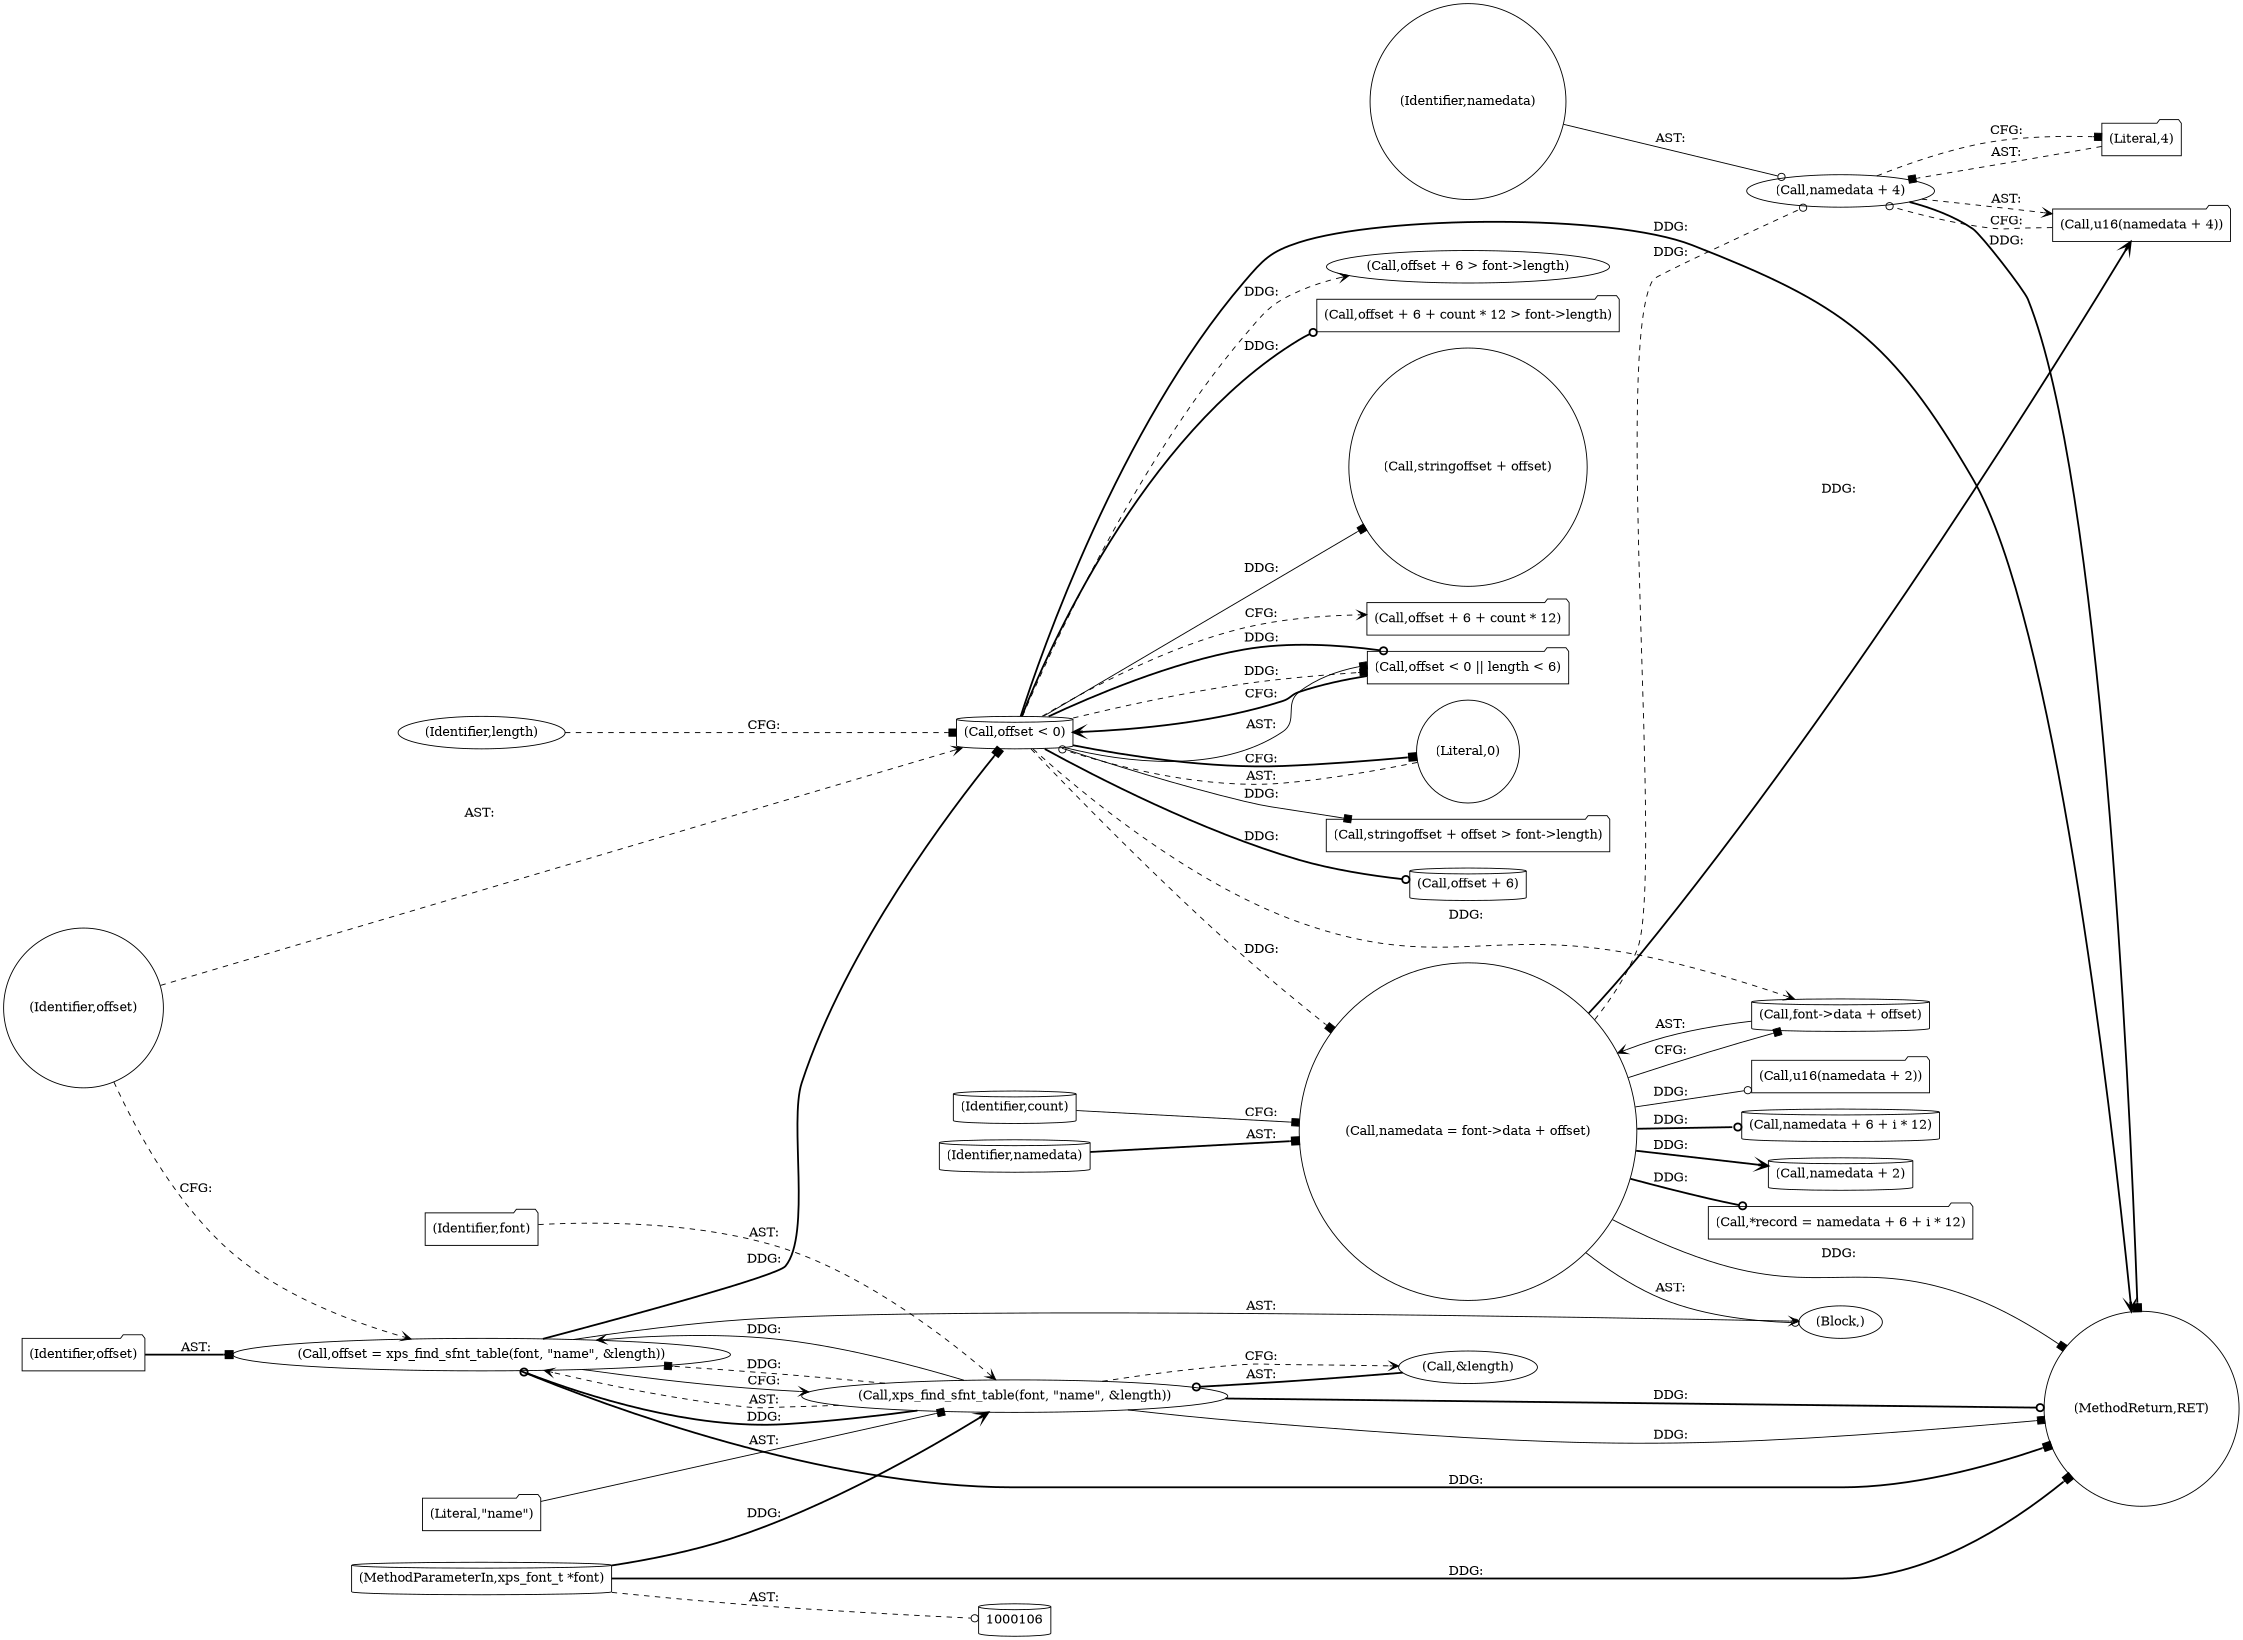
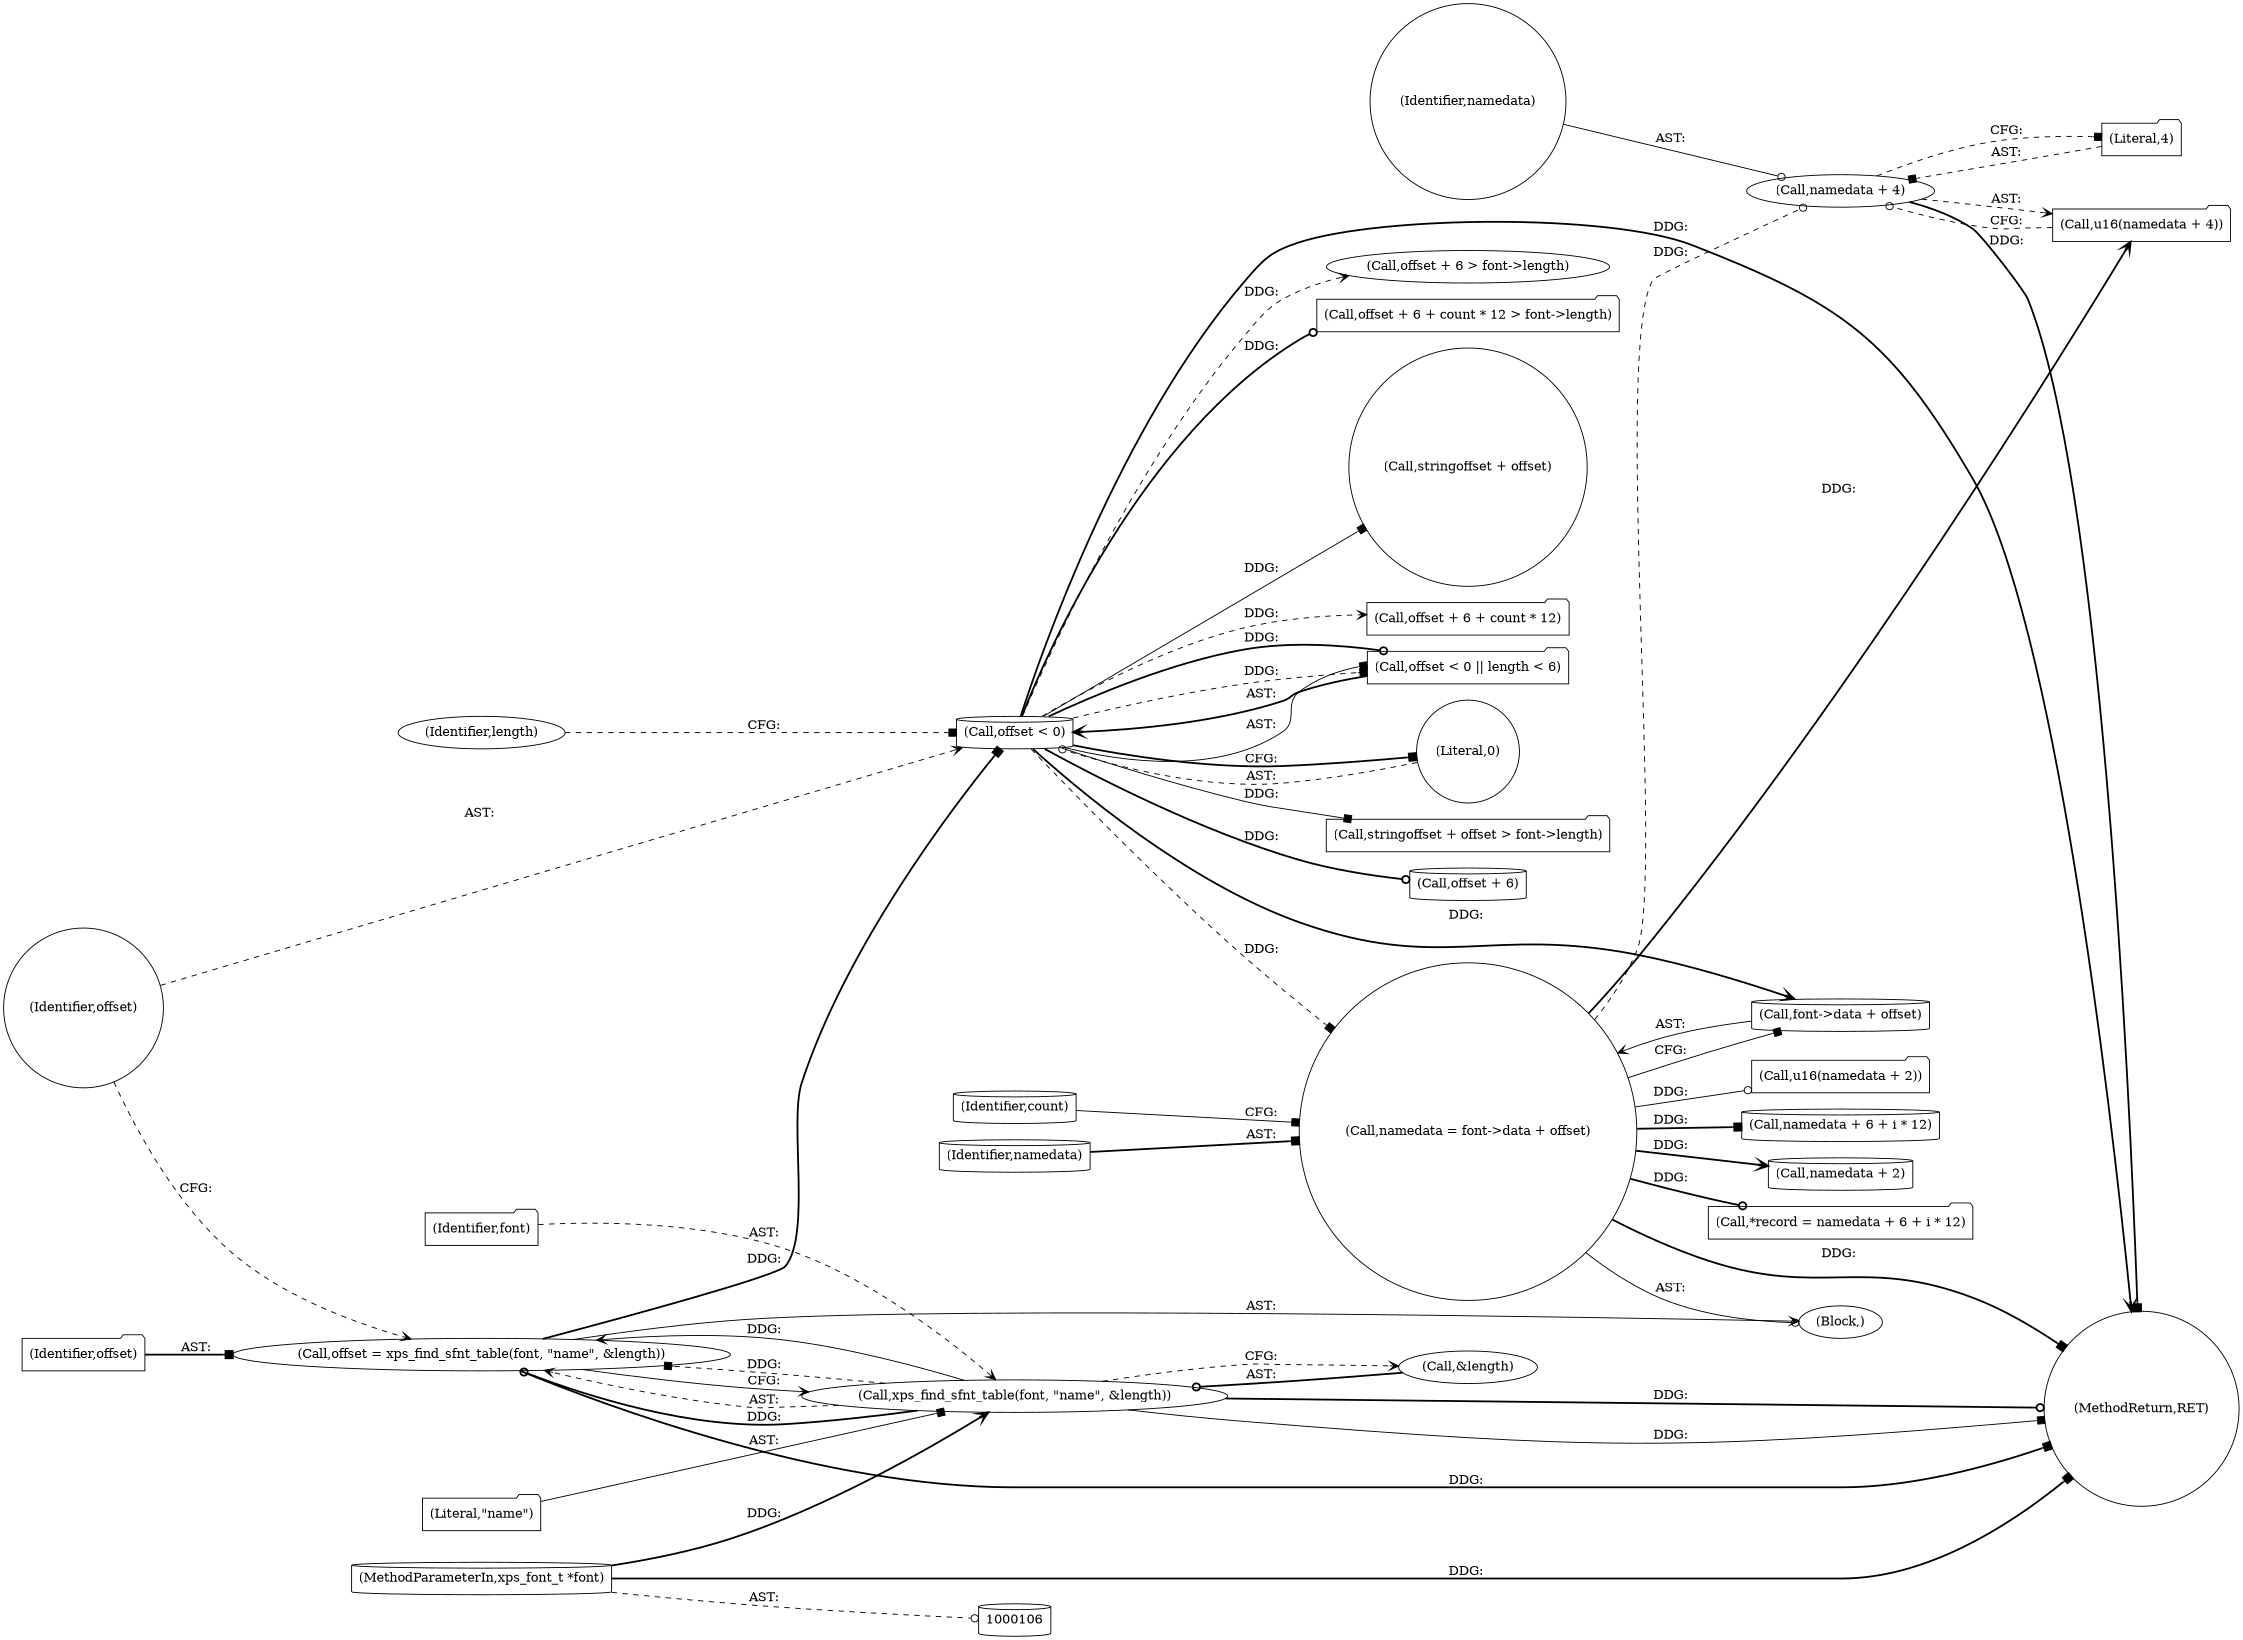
edge "(Call,offset < 0)" -> "(Call,offset + 6 + count * 12)": label "CFG: " -> "DDG: "
edge "(Call,offset < 0 || length < 6)" -> "(Call,offset < 0)": label "CFG: " -> "AST: "
edge "(Call,offset < 0)" -> "(Call,font->data + offset)": style dashed -> bold
edge "(Call,namedata = font->data + offset)" -> "(Call,namedata + 6 + i * 12)": arrowhead odot -> box
edge "(Call,namedata = font->data + offset)" -> "(MethodReturn,RET)": style solid -> bold
